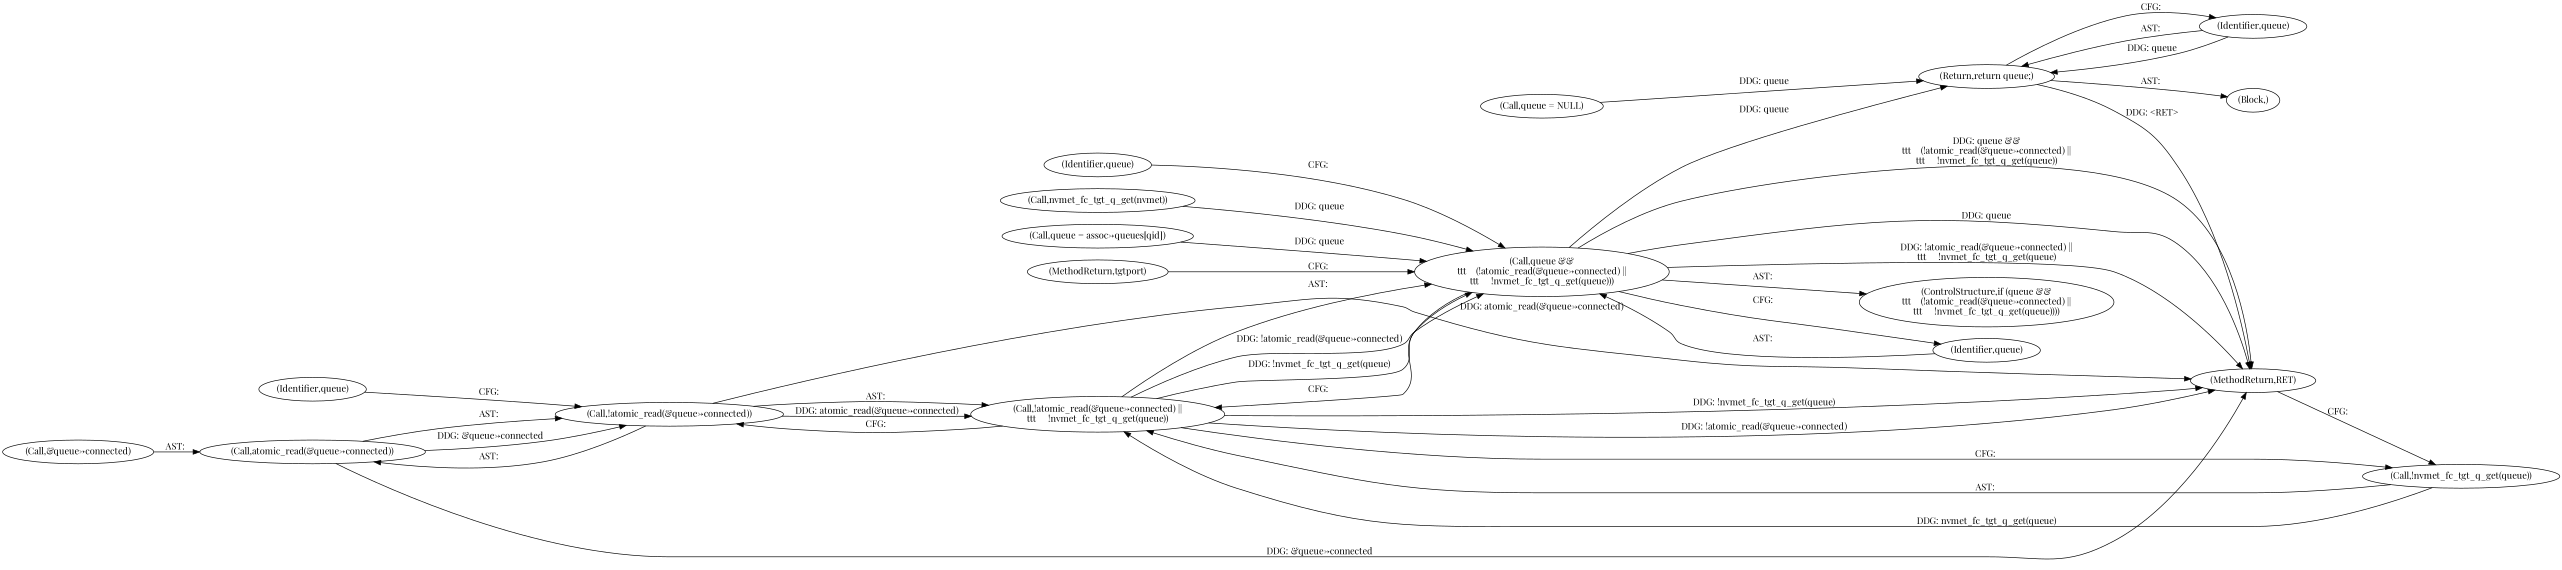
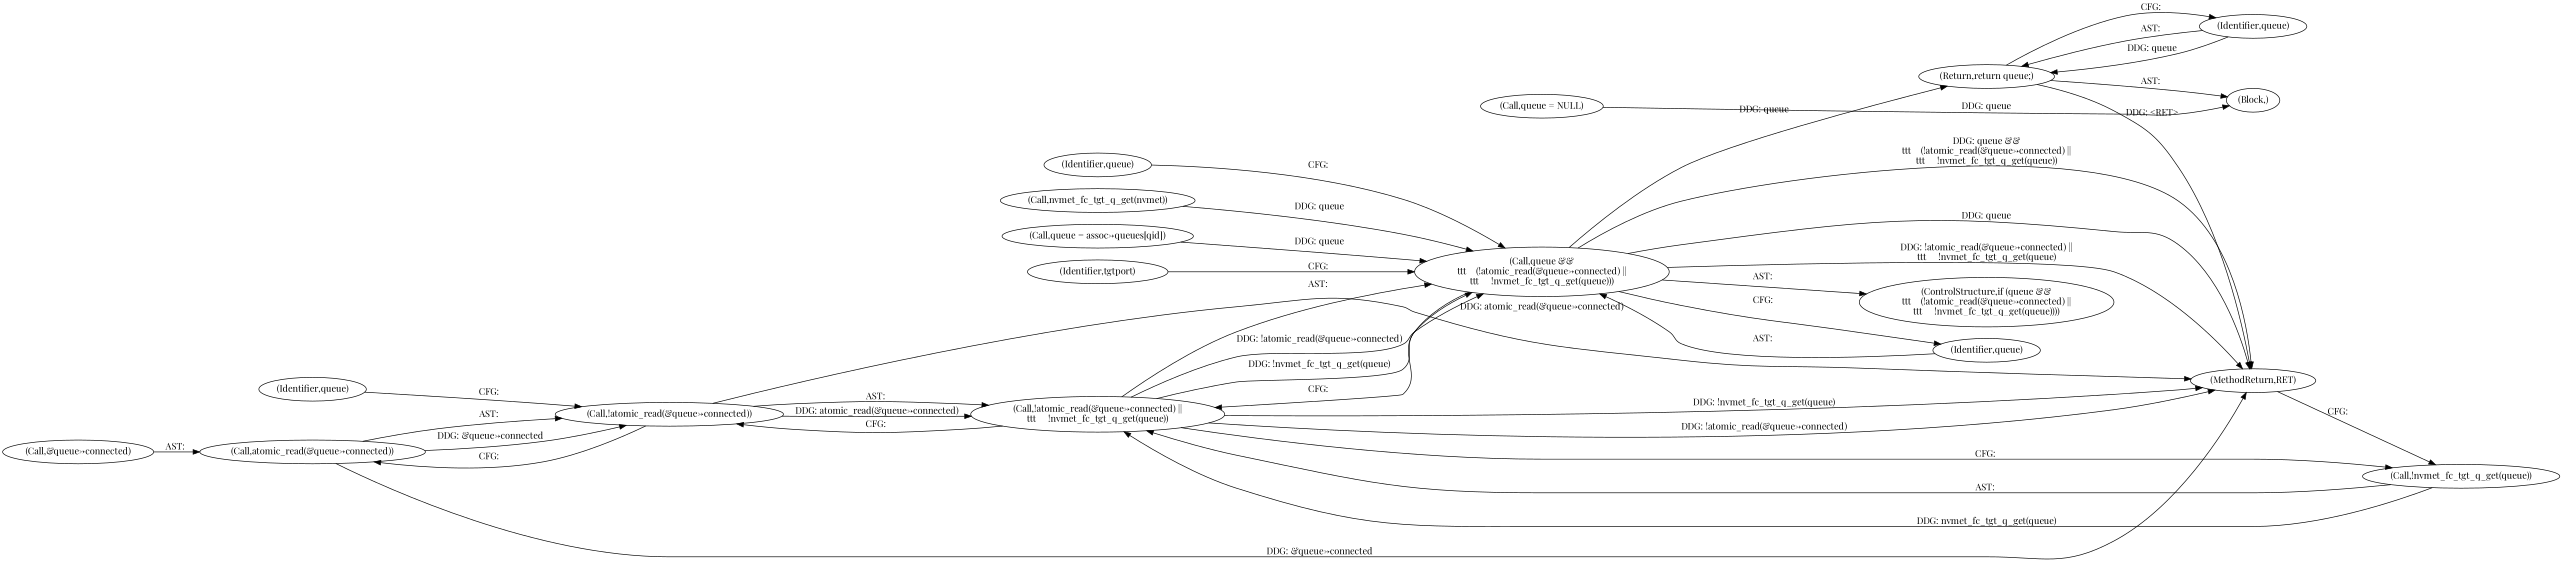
edge "(Call,queue = NULL)" -> "(Return,return queue;)": now "(Call,queue = NULL)" -> "(Block,)"
node "(MethodReturn,tgtport)": label "(MethodReturn,tgtport)" -> "(Identifier,tgtport)"
edge "(Call,!atomic_read(&queue->connected))" -> "(Call,atomic_read(&queue->connected))": label "AST: " -> "CFG: "
